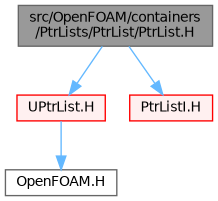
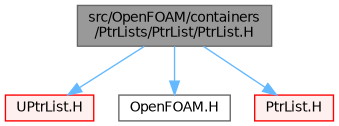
node "PtrListI.H": label "PtrListI.H" -> "PtrList.H"
edge "UPtrList.H" -> "OpenFOAM.H": now "src/OpenFOAM/containers /PtrLists/PtrList/PtrList.H" -> "OpenFOAM.H"
